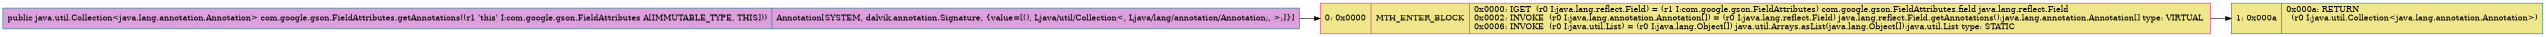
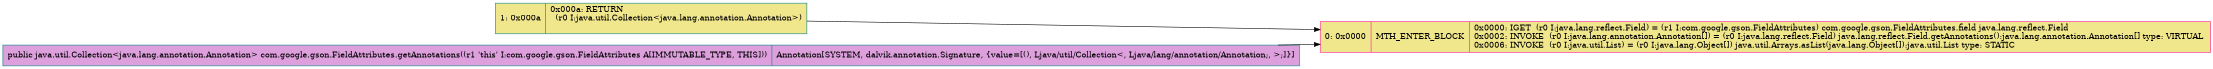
edge "0: 0x0000" -> "1: 0x000a": reversed
